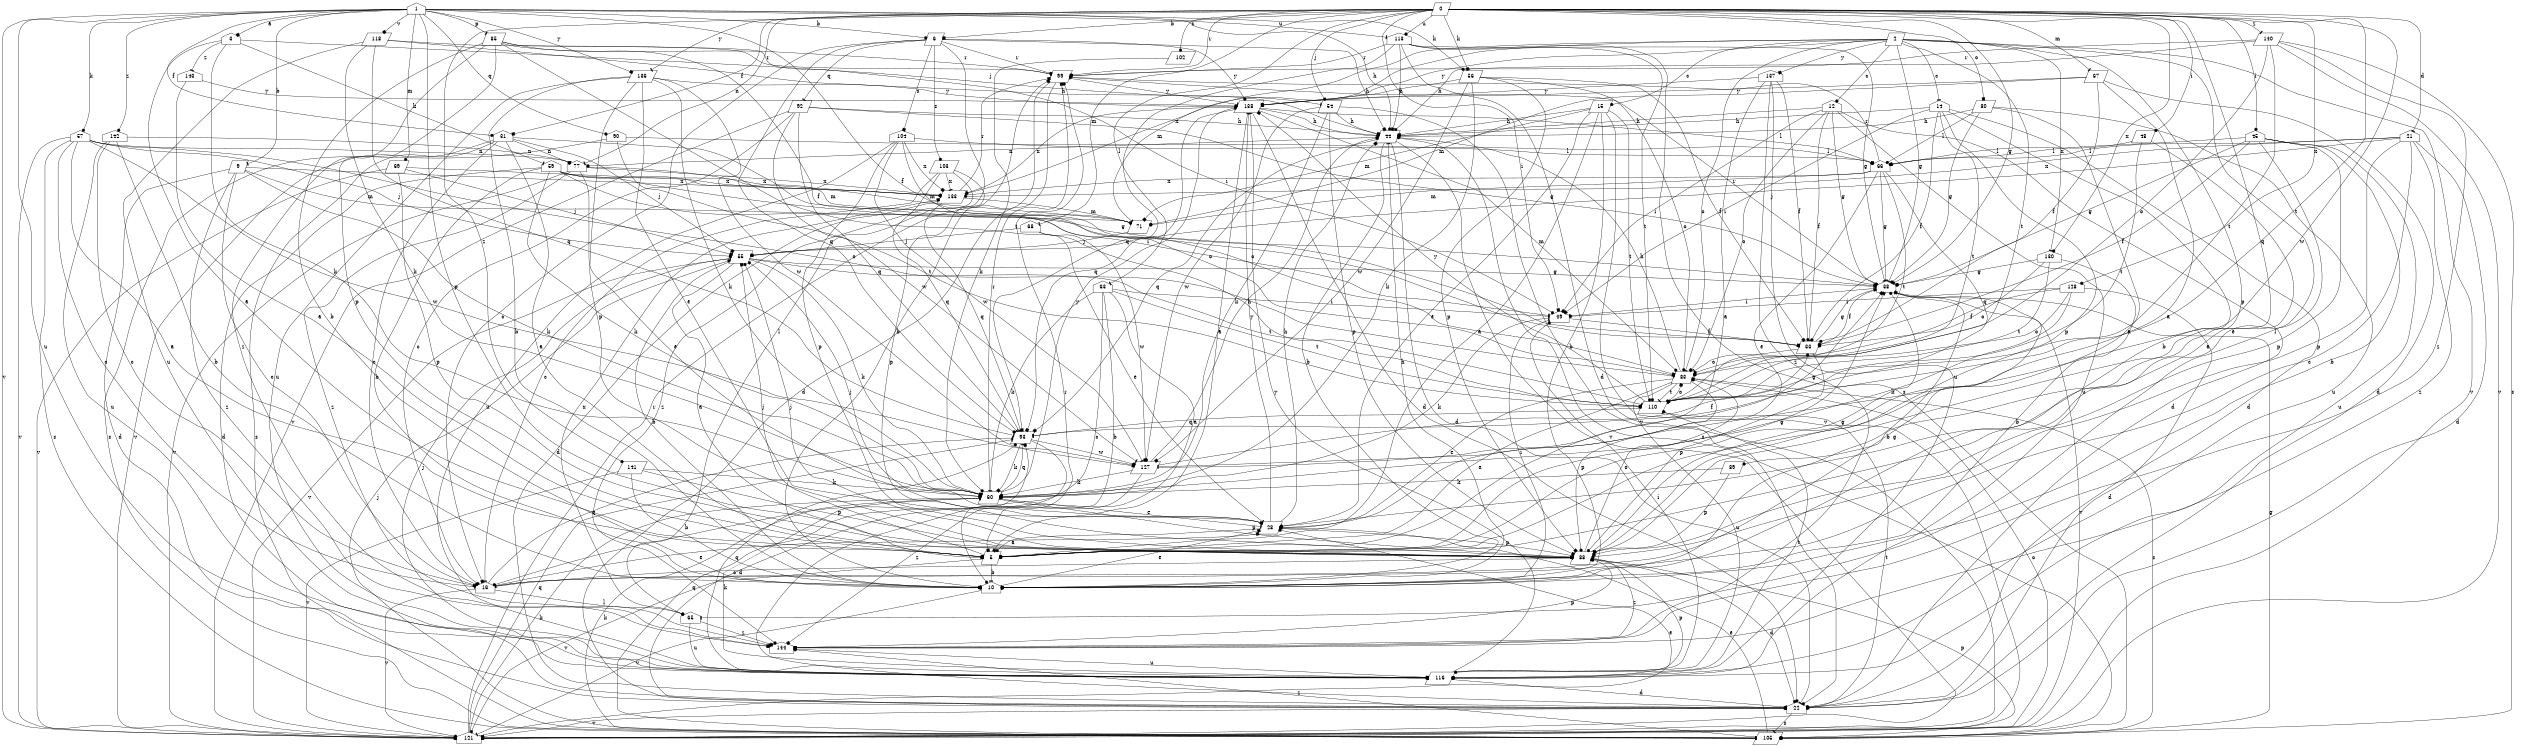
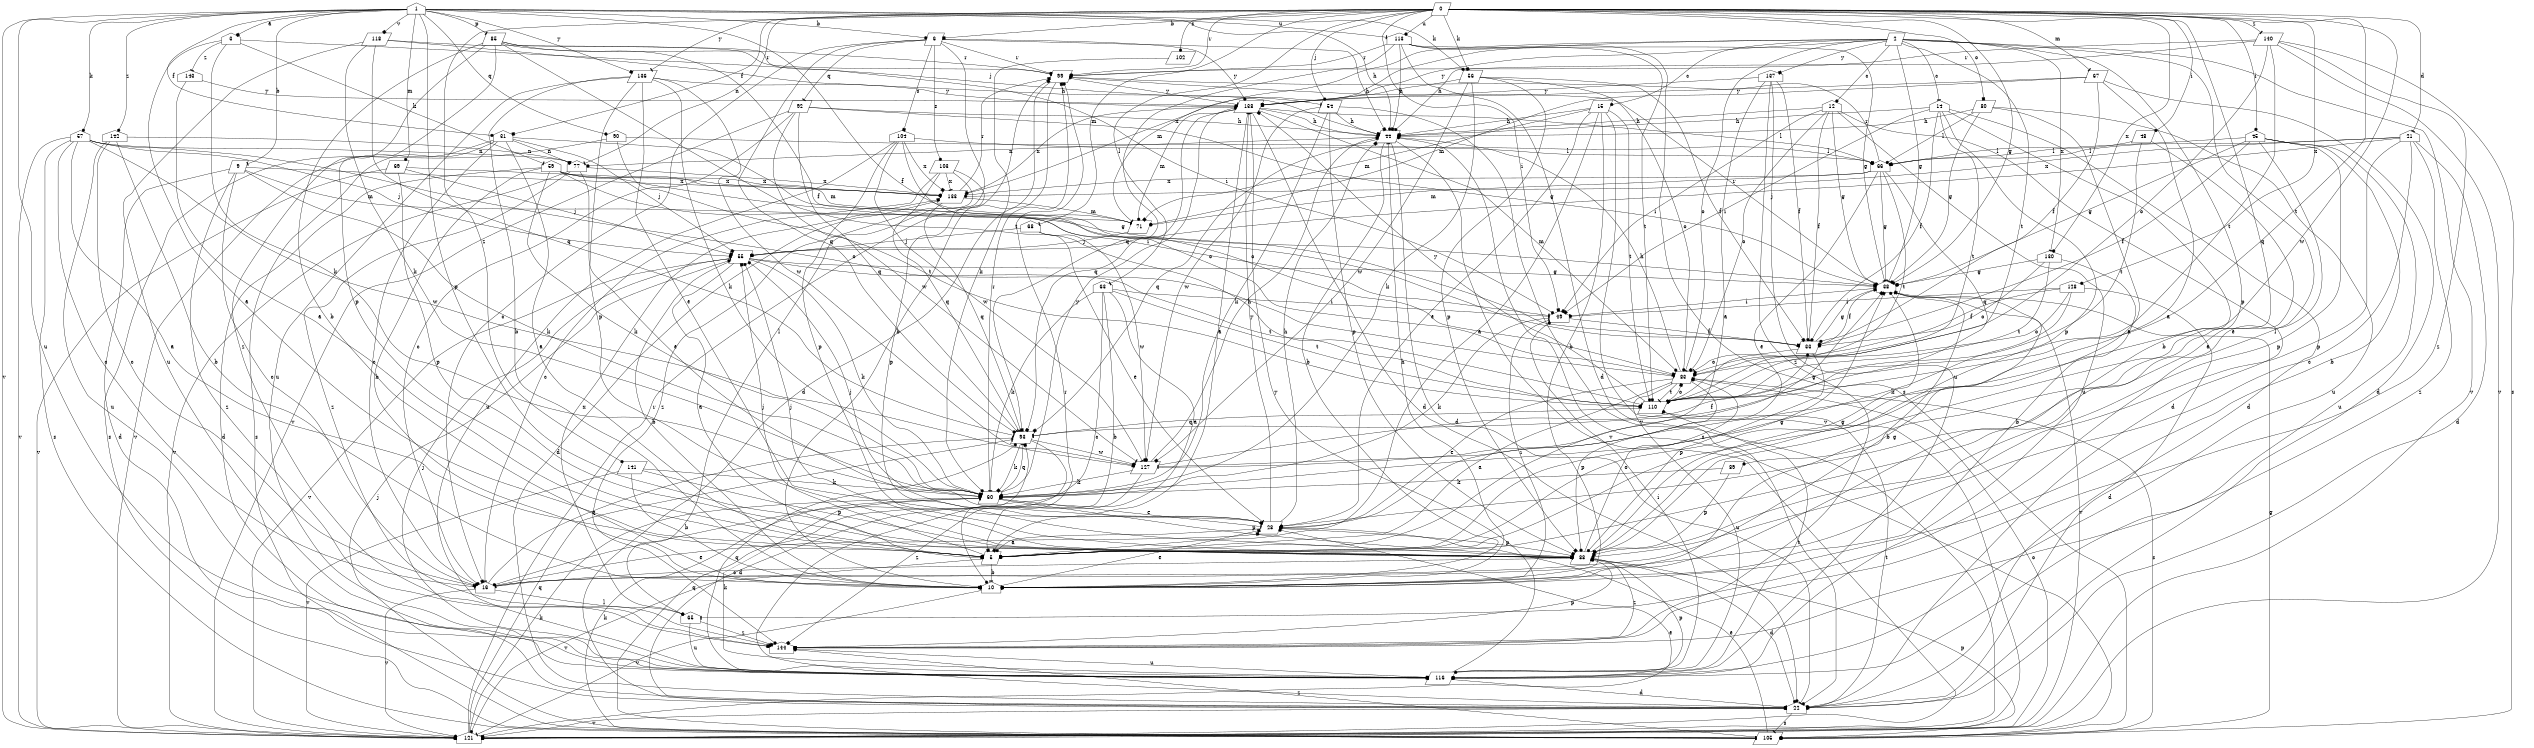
edge "77" -> "71": now "138" -> "71"
